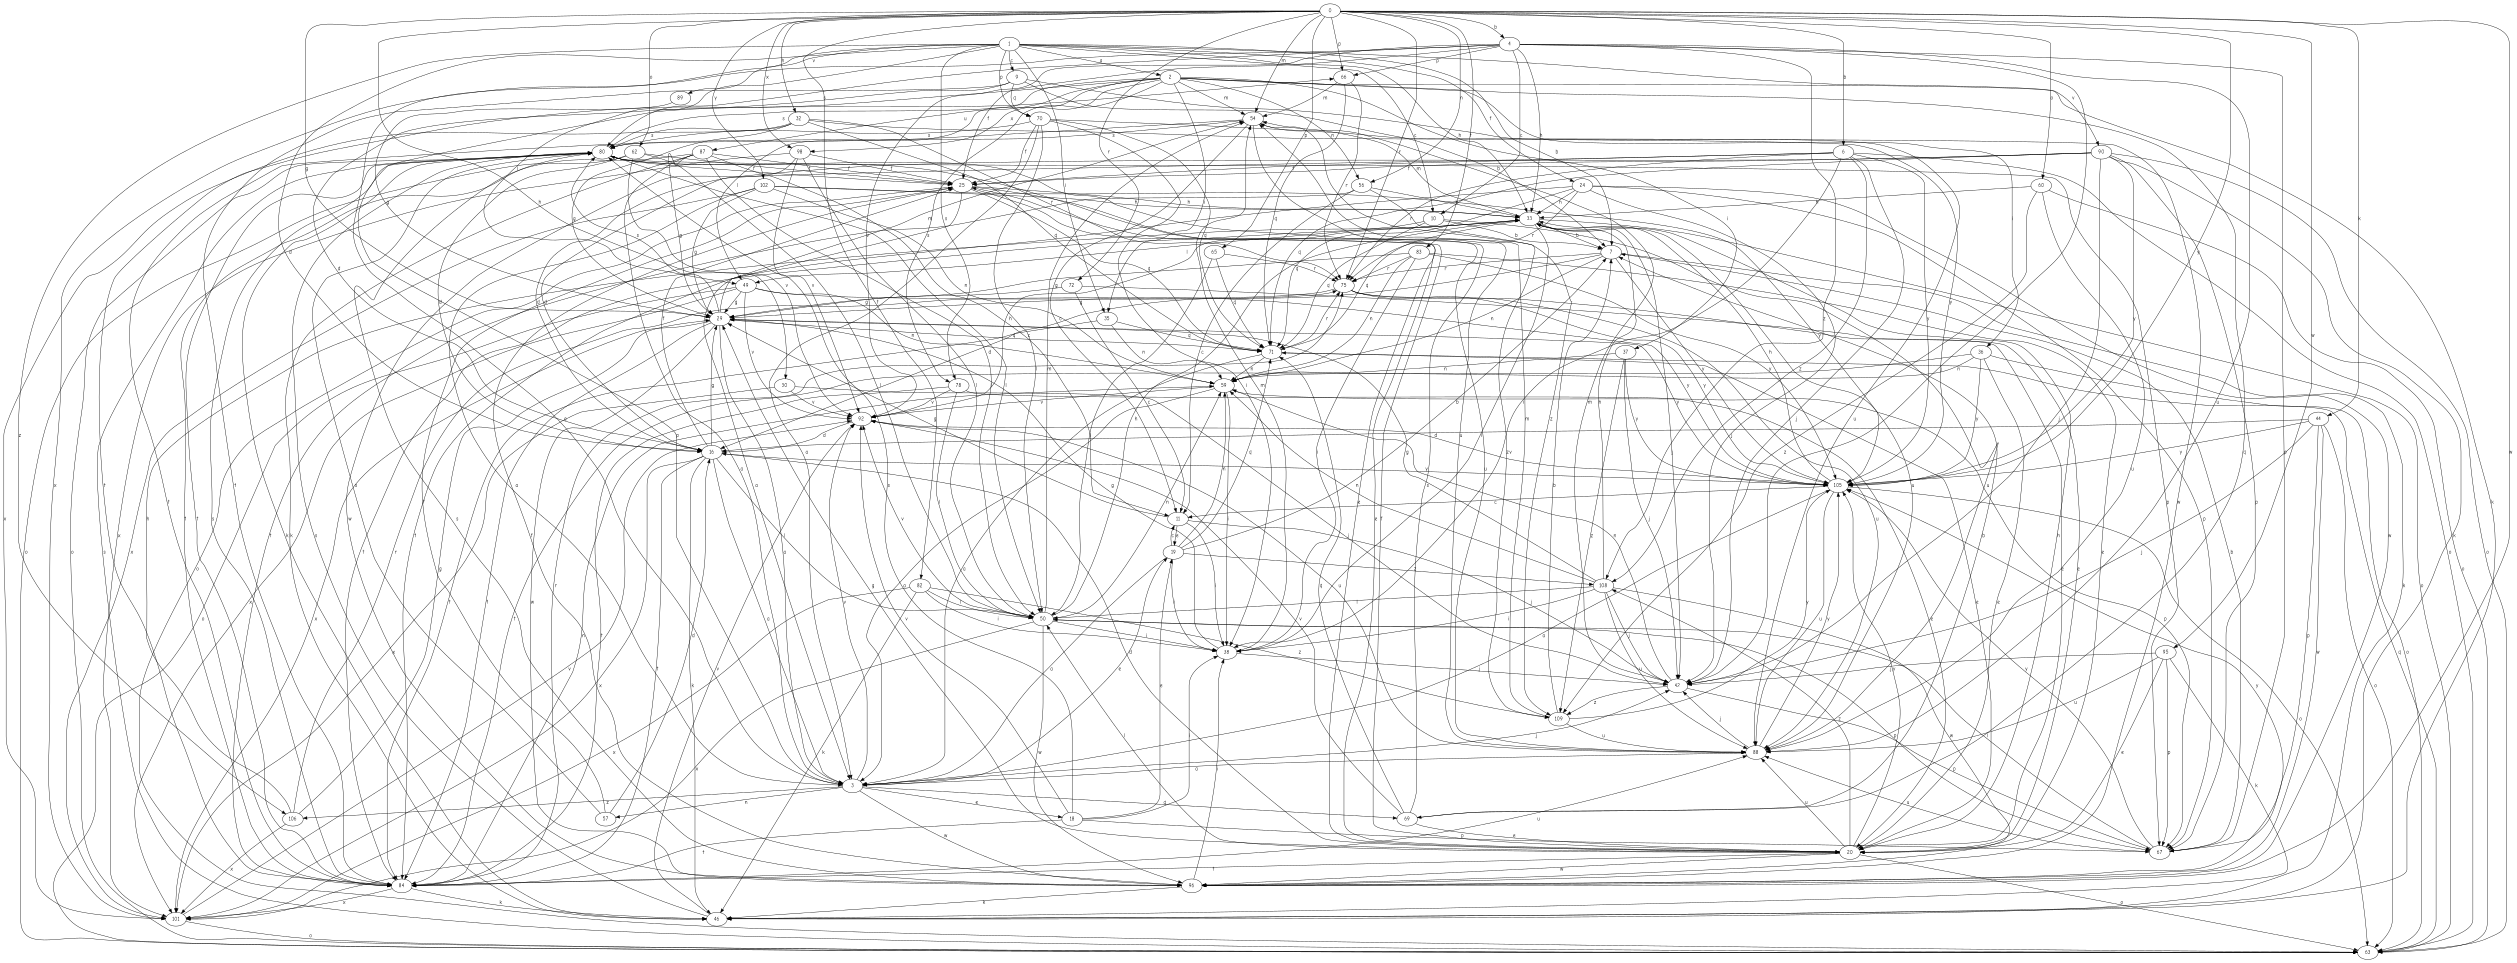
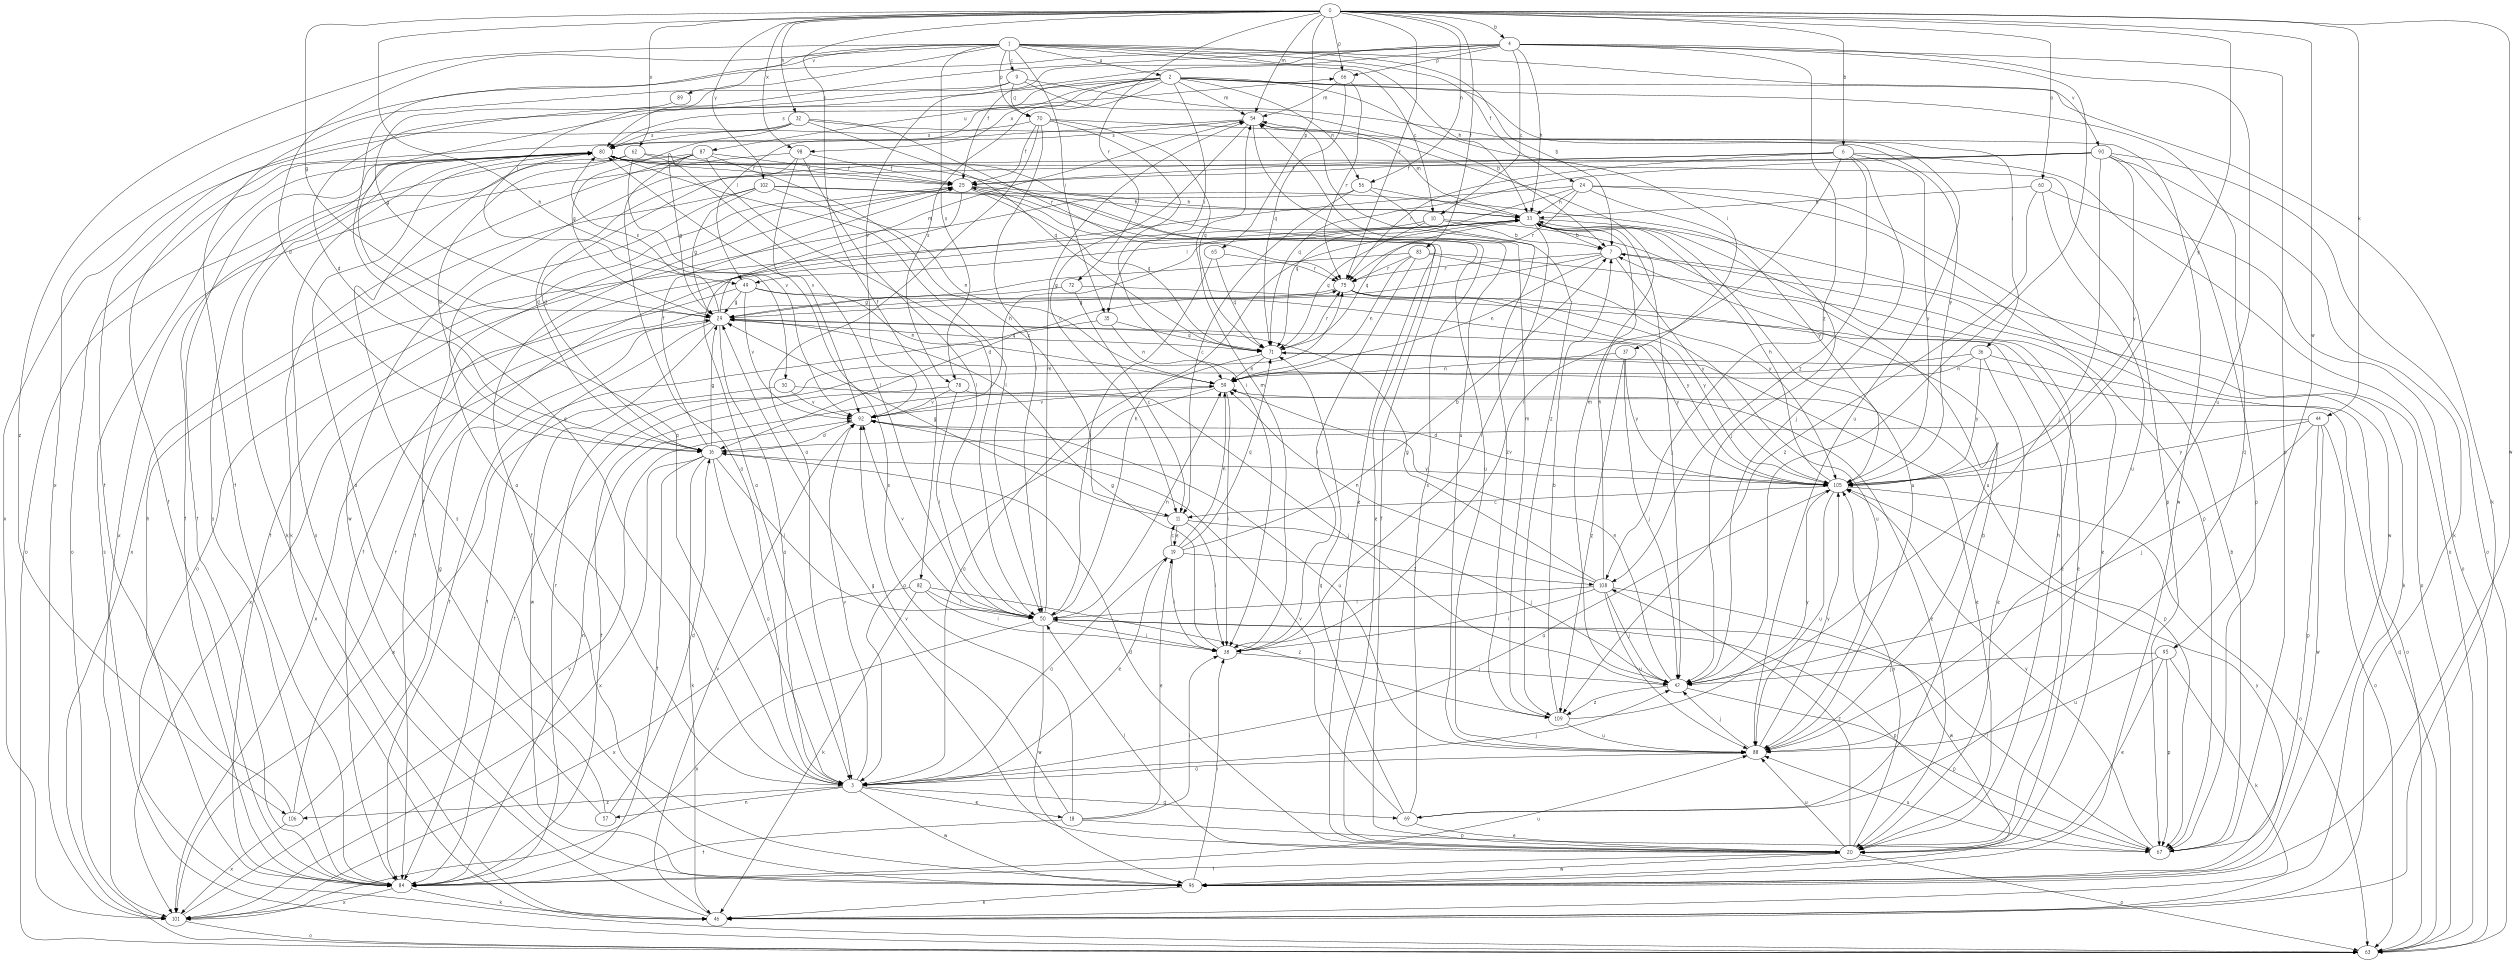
edge "49" -> "63": removed, label "o"
